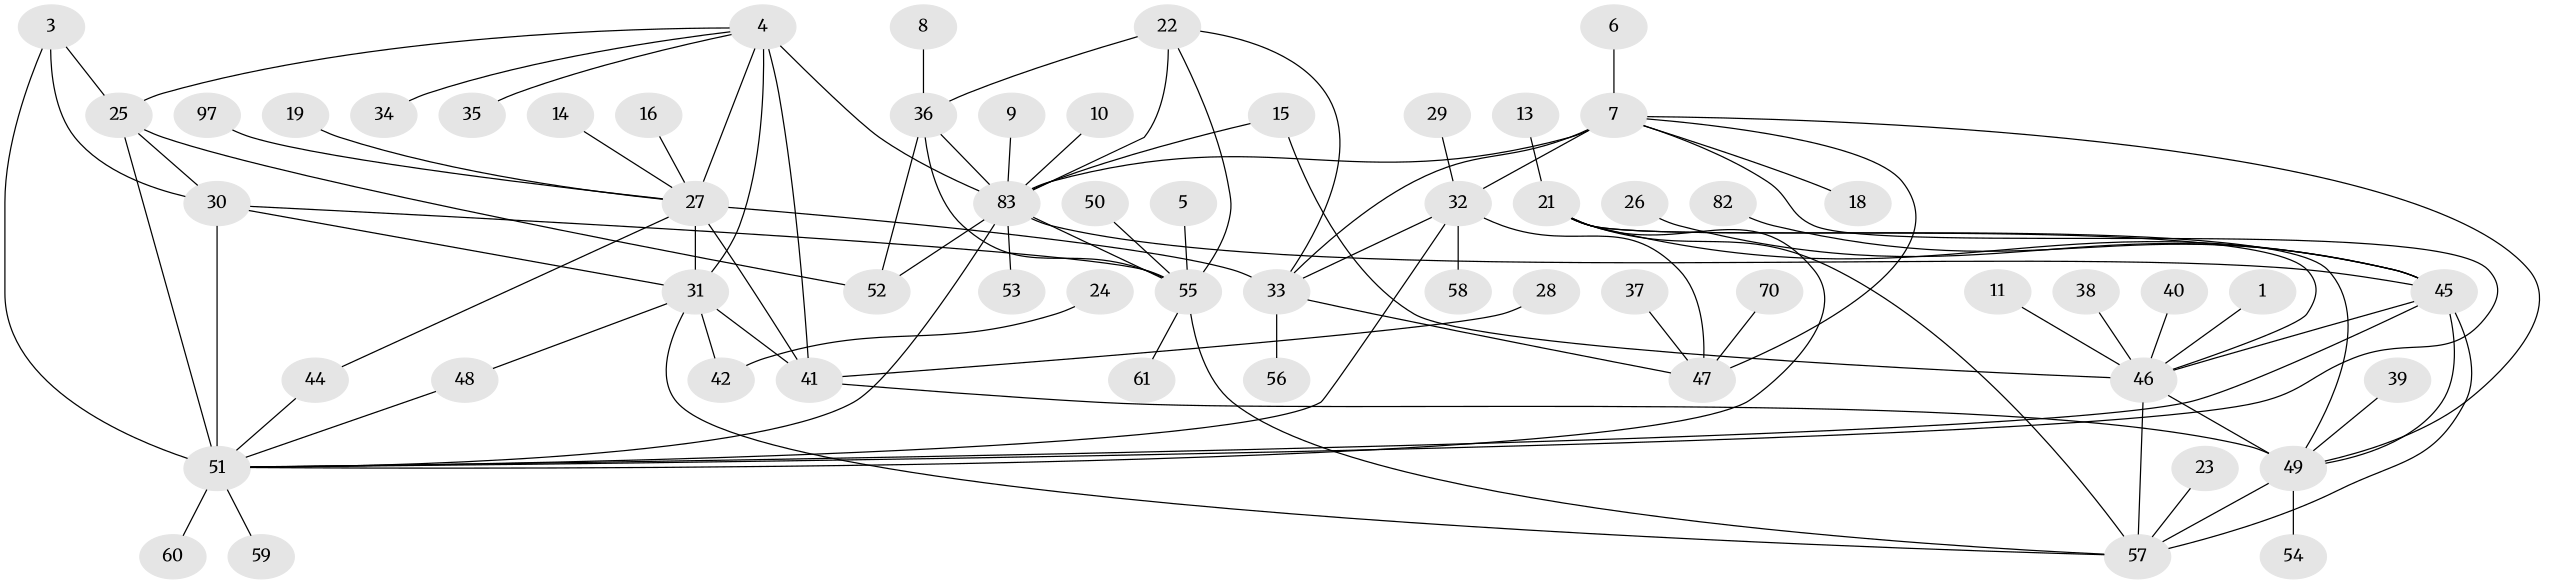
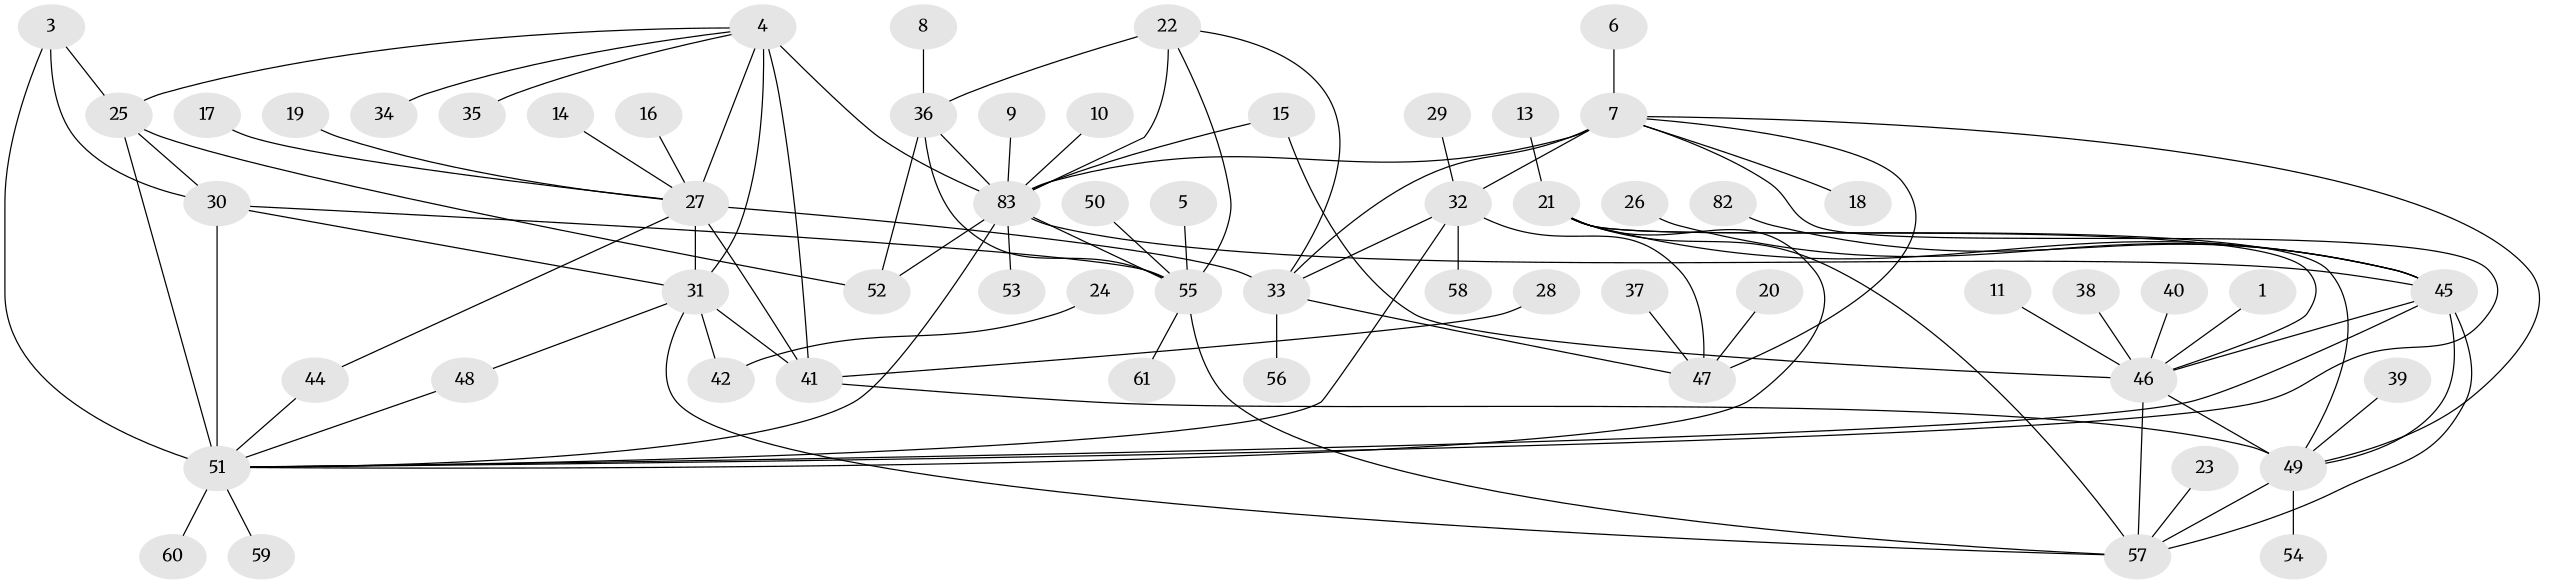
node "97": label "97" -> "17"
node "70": label "70" -> "20"
